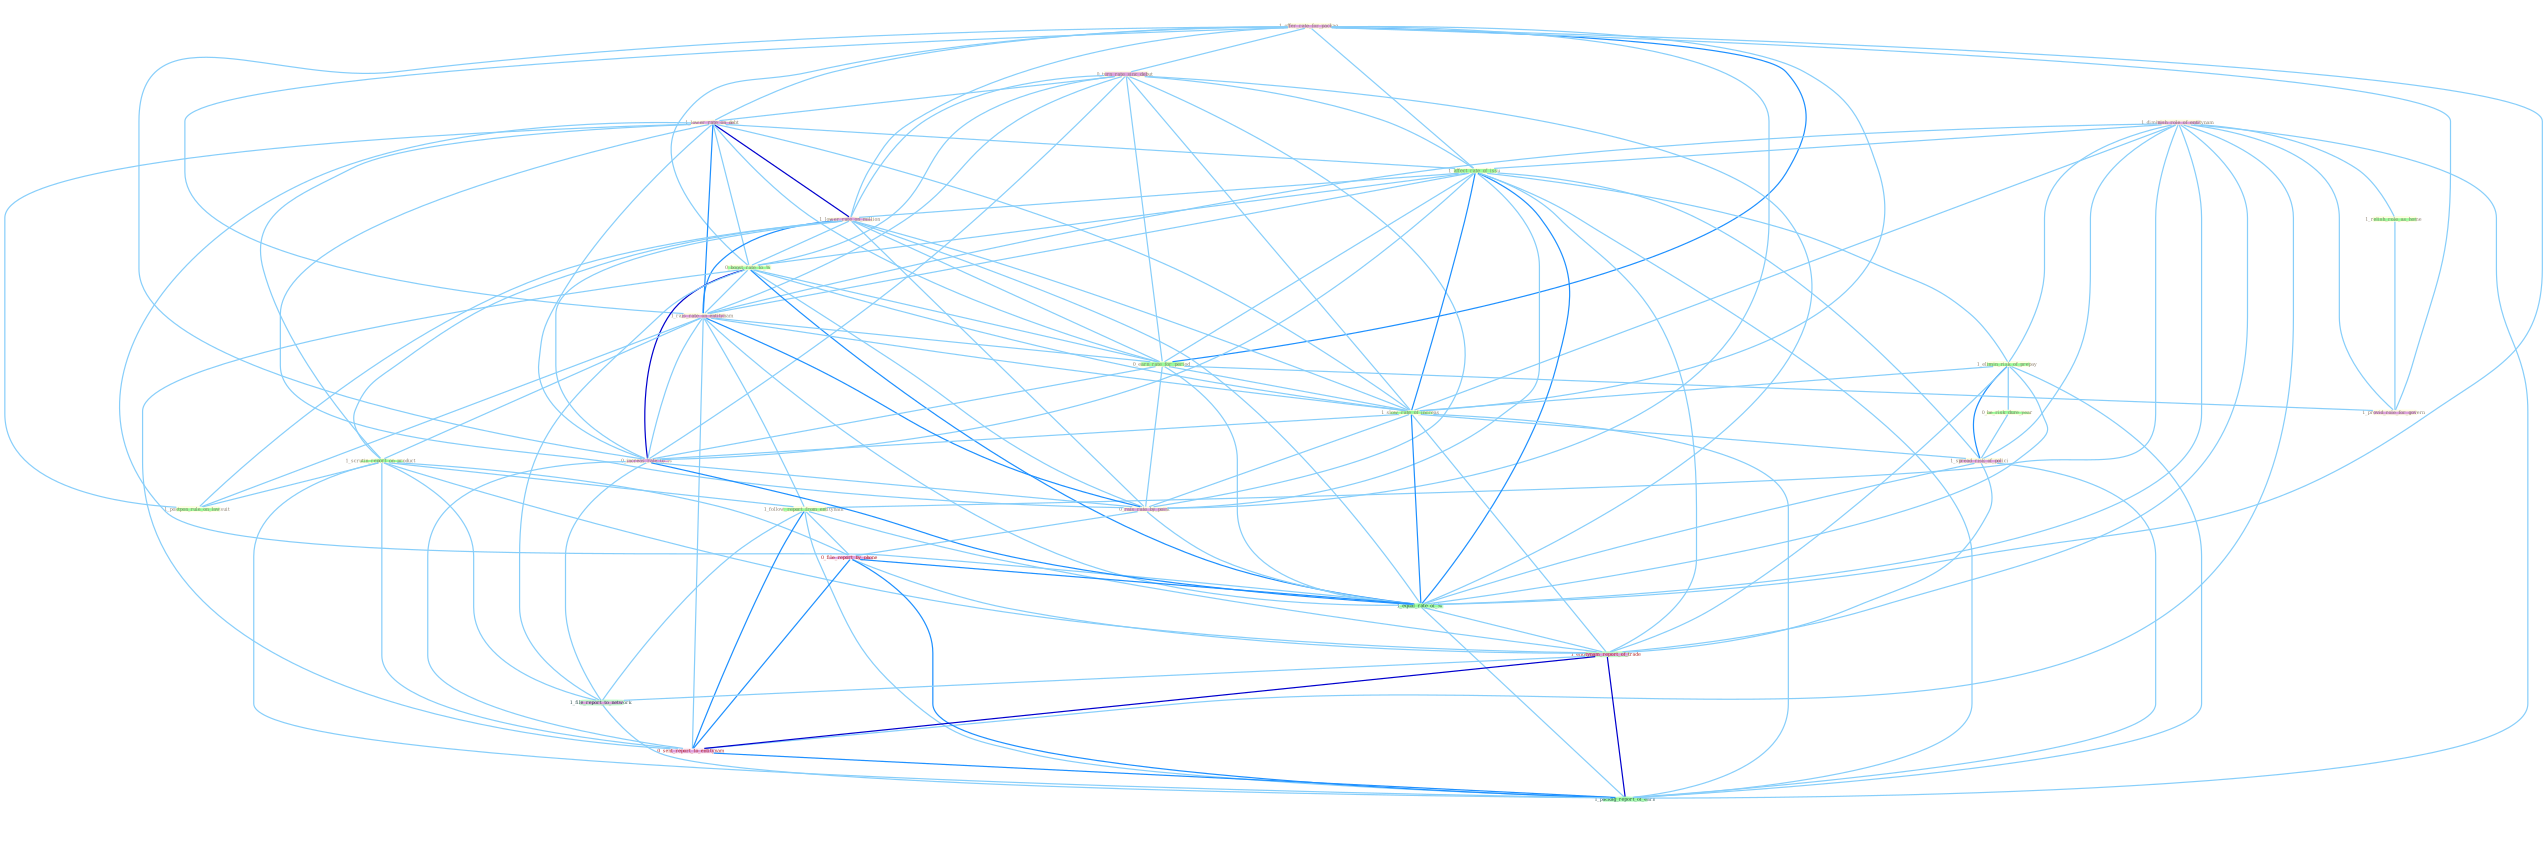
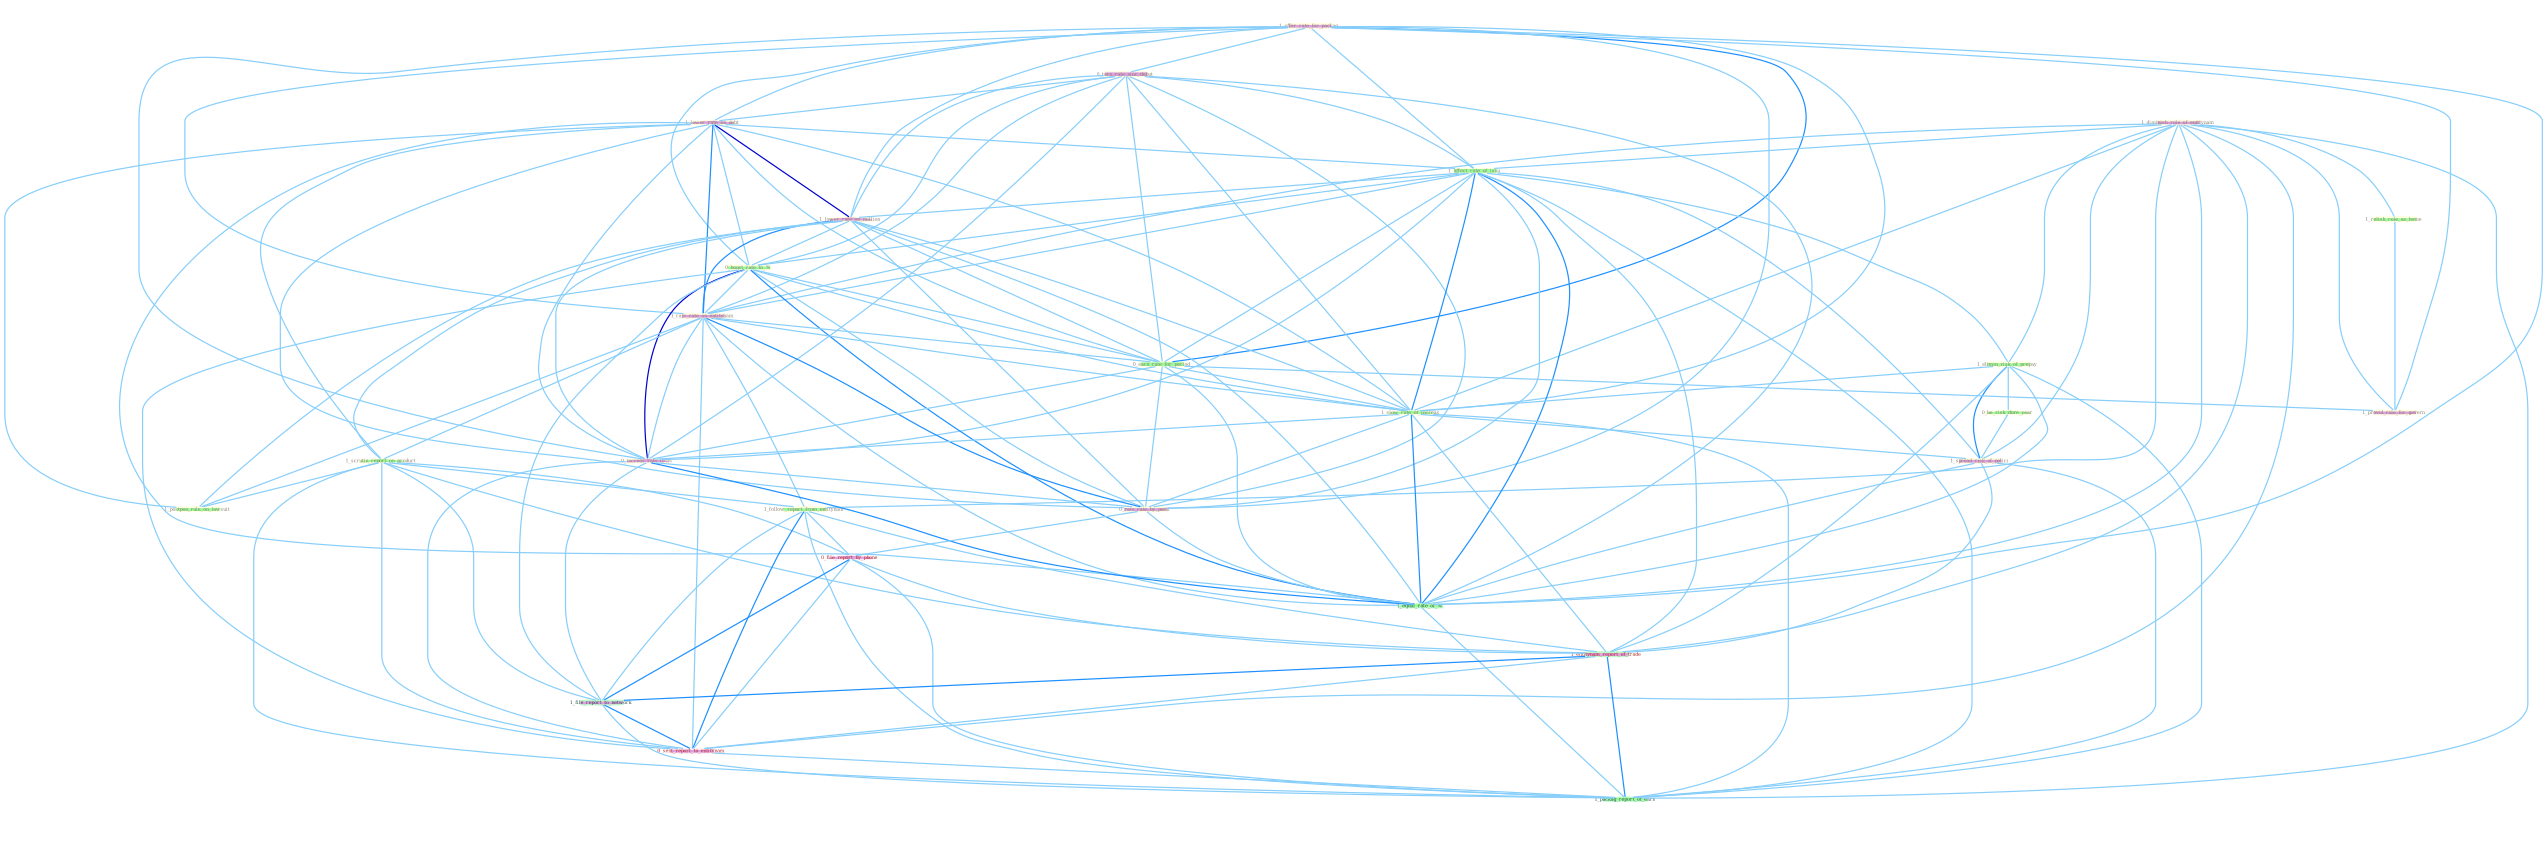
edge "0_file_report_by_phone" -- "1_equal_rate_of_%": now "0_file_report_by_phone" -- "1_file_report_to_network"
edge "1_equal_rate_of_%" -- "1_entitynam_report_of_trade": removed
edge "0_file_report_by_phone" -- "0_sent_report_to_entitynam": color #1e90ff -> #87cefa
edge "1_entitynam_report_of_trade" -- "1_file_report_to_network": color #87cefa -> #1e90ff
edge "1_entitynam_report_of_trade" -- "0_sent_report_to_entitynam": color #0000cd -> #87cefa
edge "1_file_report_to_network" -- "0_sent_report_to_entitynam": added
edge "1_entitynam_report_of_trade" -- "1_packag_report_of_earn": color #0000cd -> #1e90ff
edge "0_file_report_by_phone" -- "1_packag_report_of_earn": color #1e90ff -> #87cefa
edge "0_sent_report_to_entitynam" -- "1_packag_report_of_earn": color #1e90ff -> #87cefa
